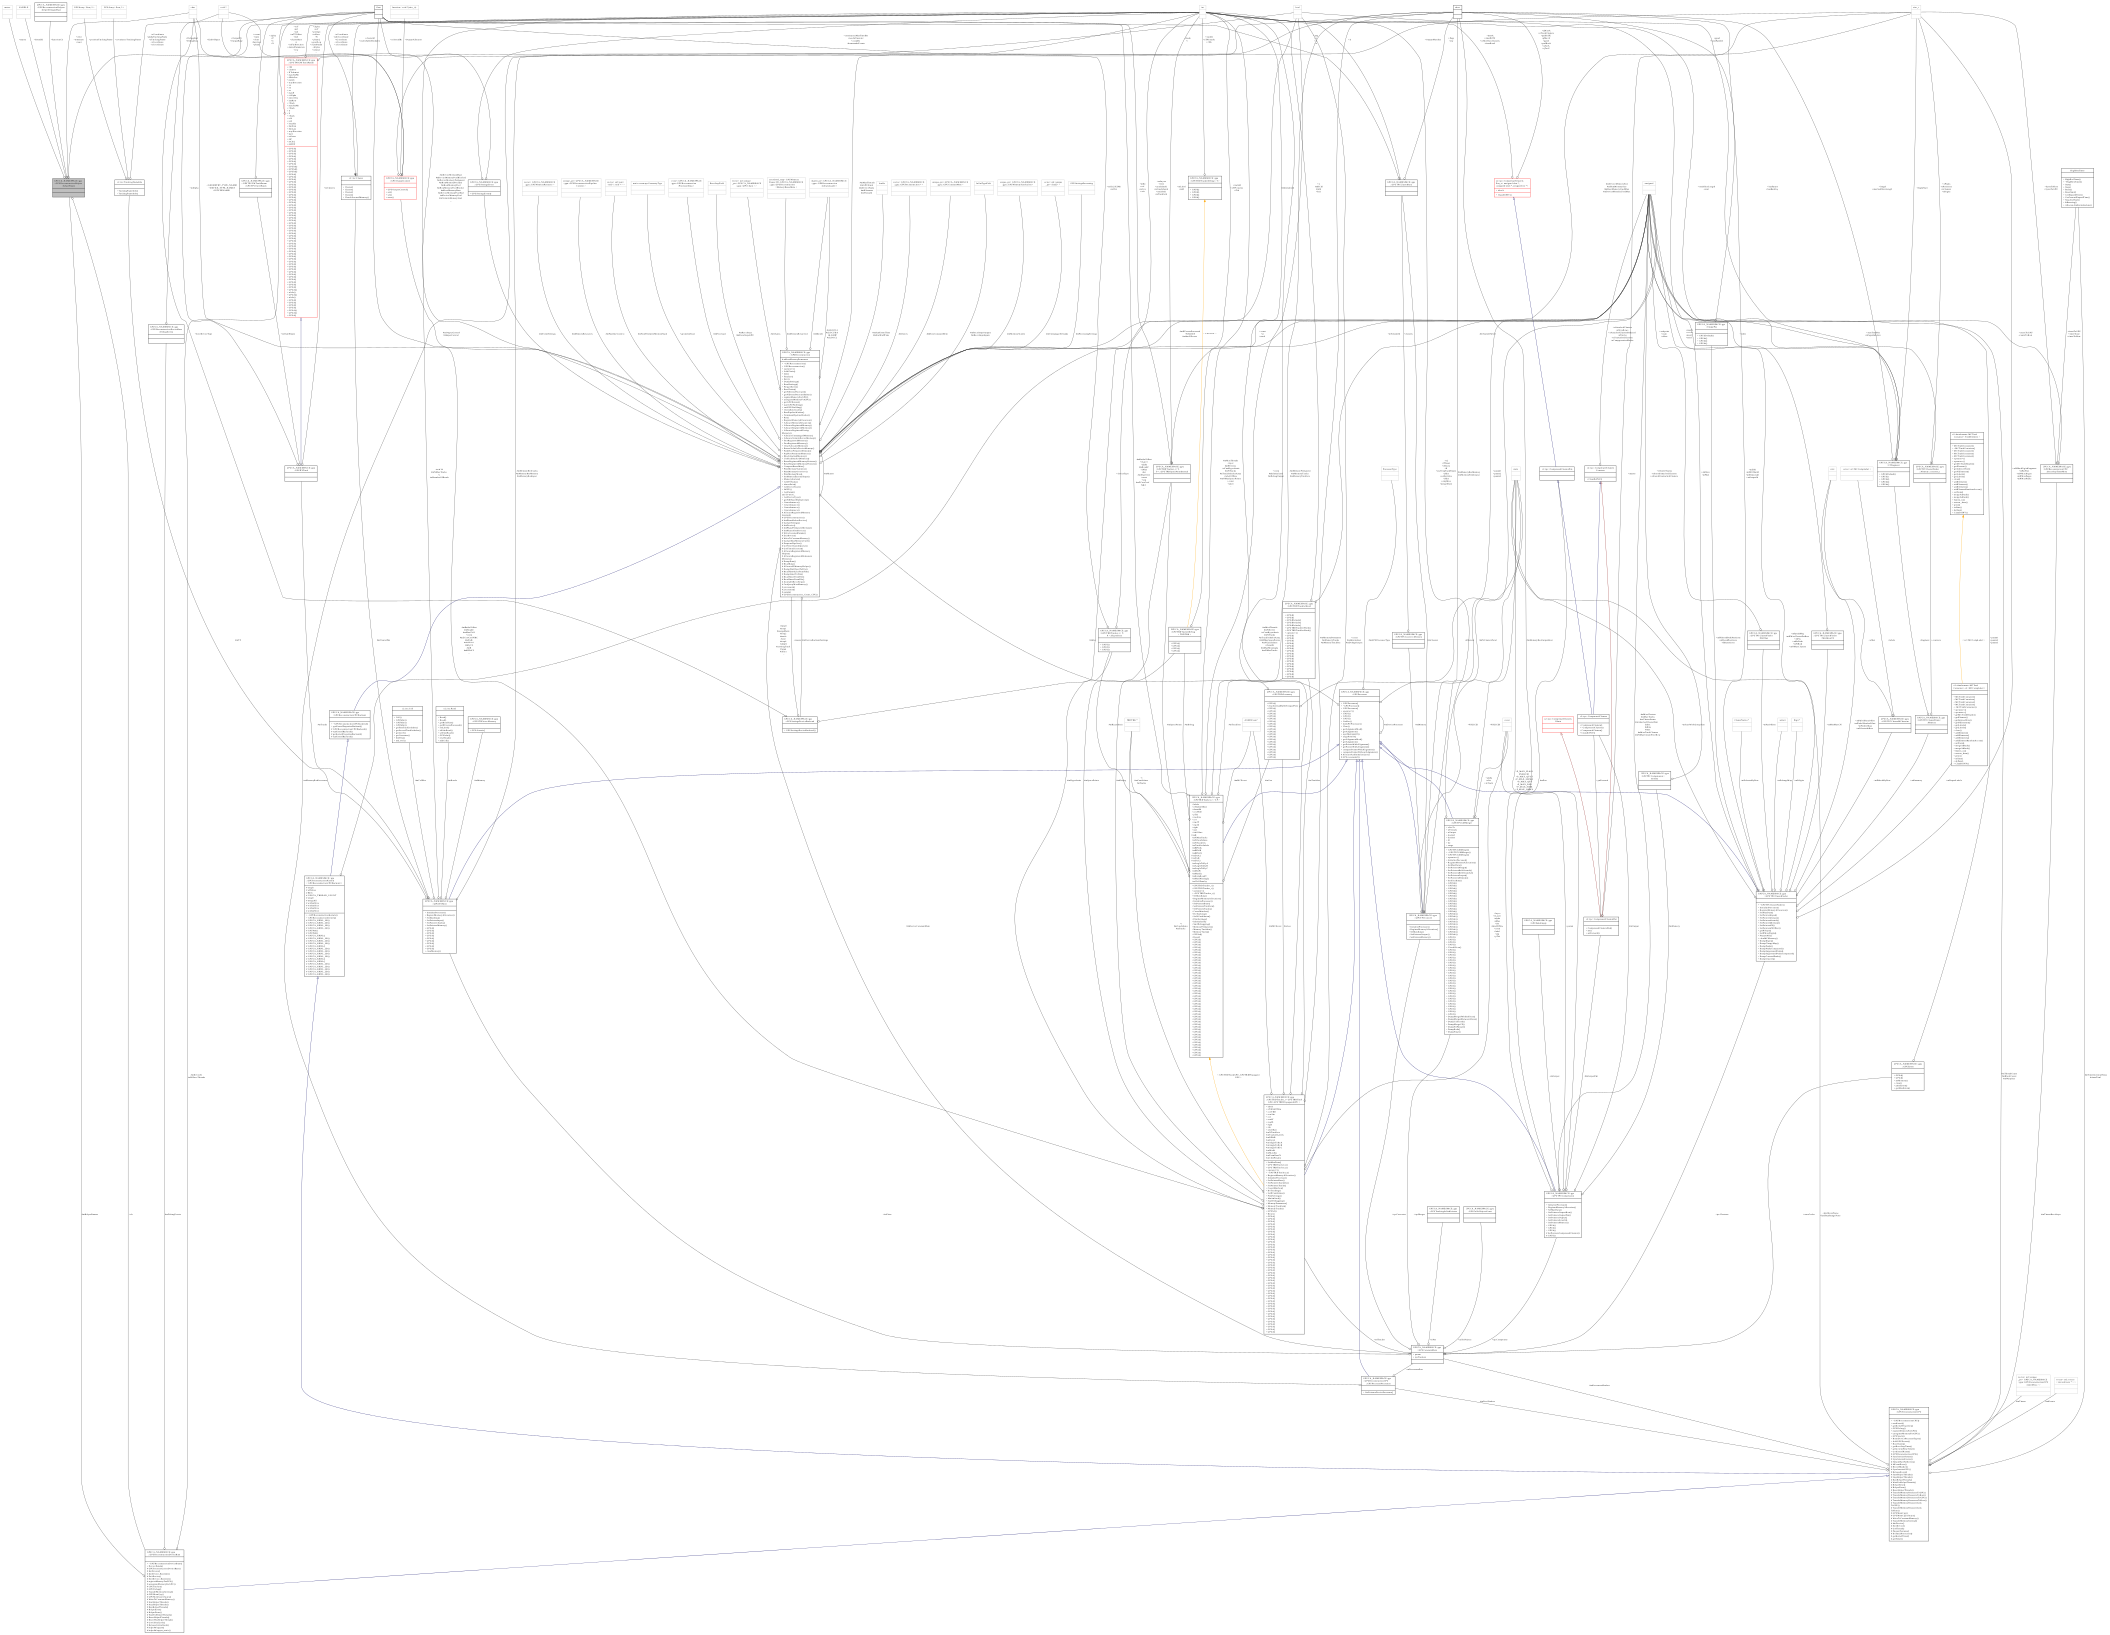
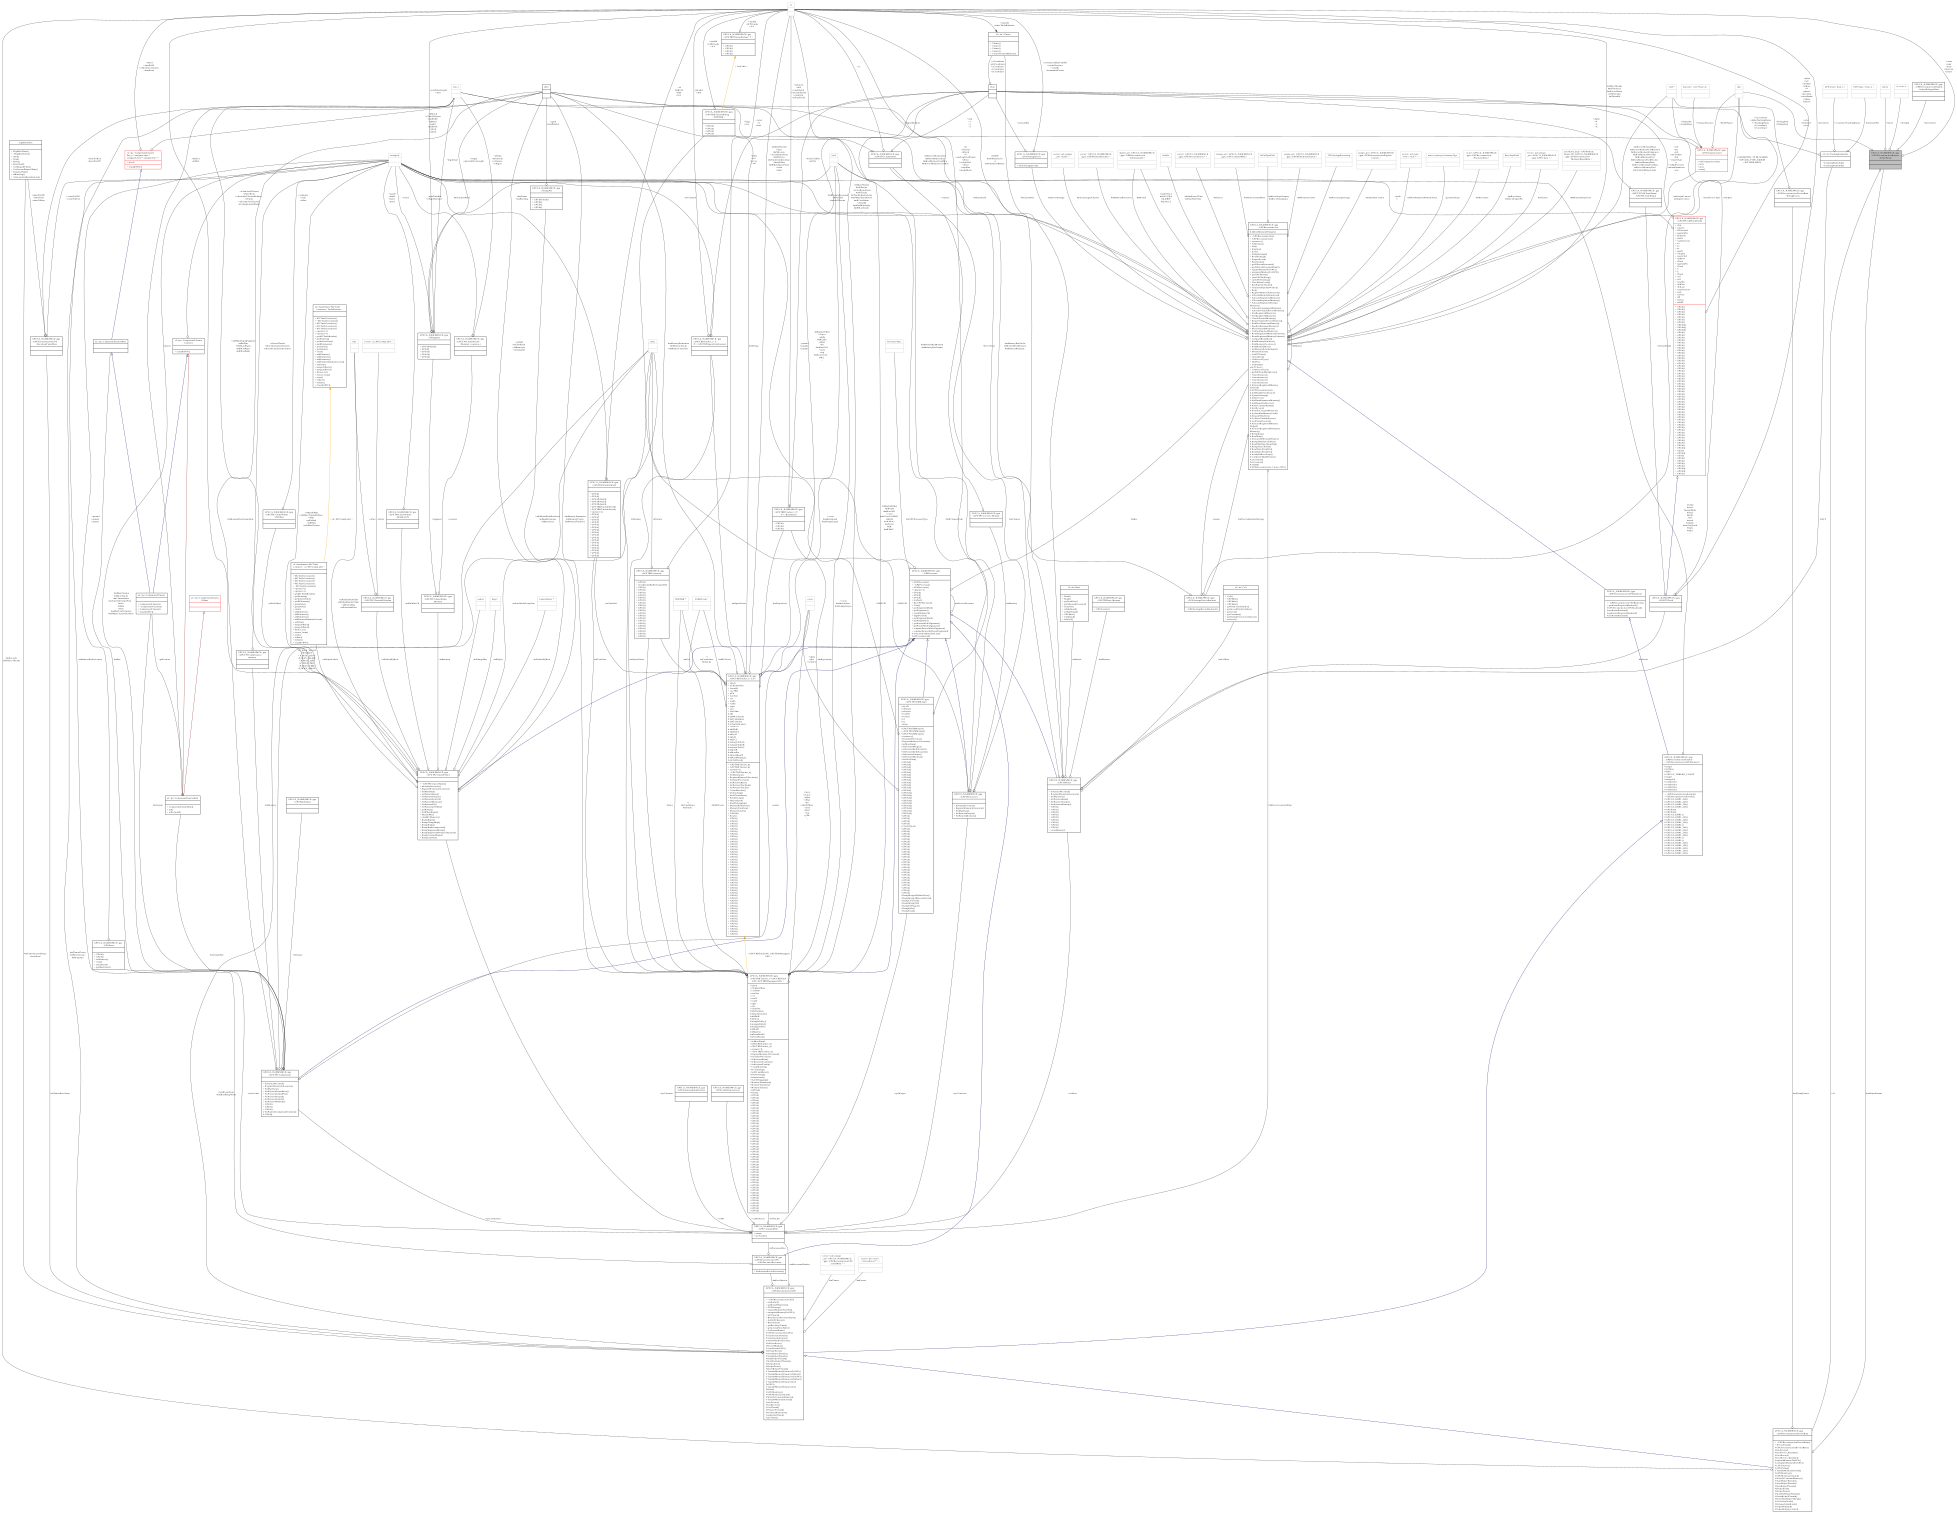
edge "GPUArray< float, 2 >" -> "o2::its::TrackingFrameInfo": label " +positionTrackingFrame" -> " #mClusterPtrs"
edge "float" -> "o2::its::Cluster": reversed
node "o2::its::Cell": text "+ ihitFirst()" -> "+ getNormalVectorCoordinates()"
